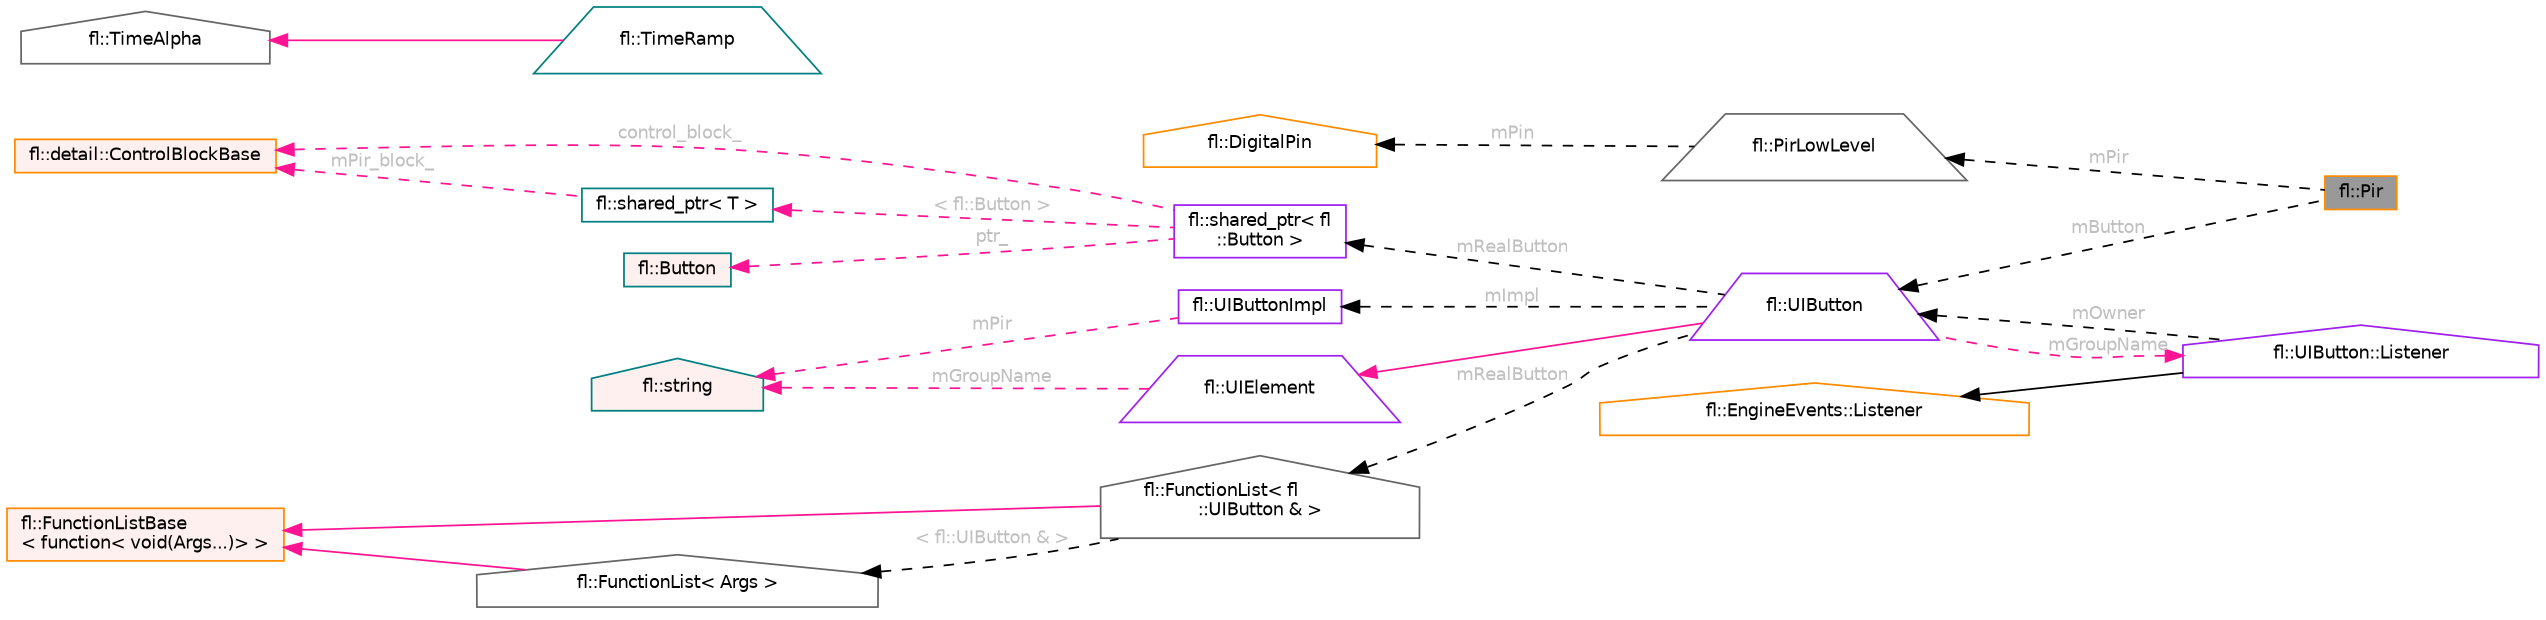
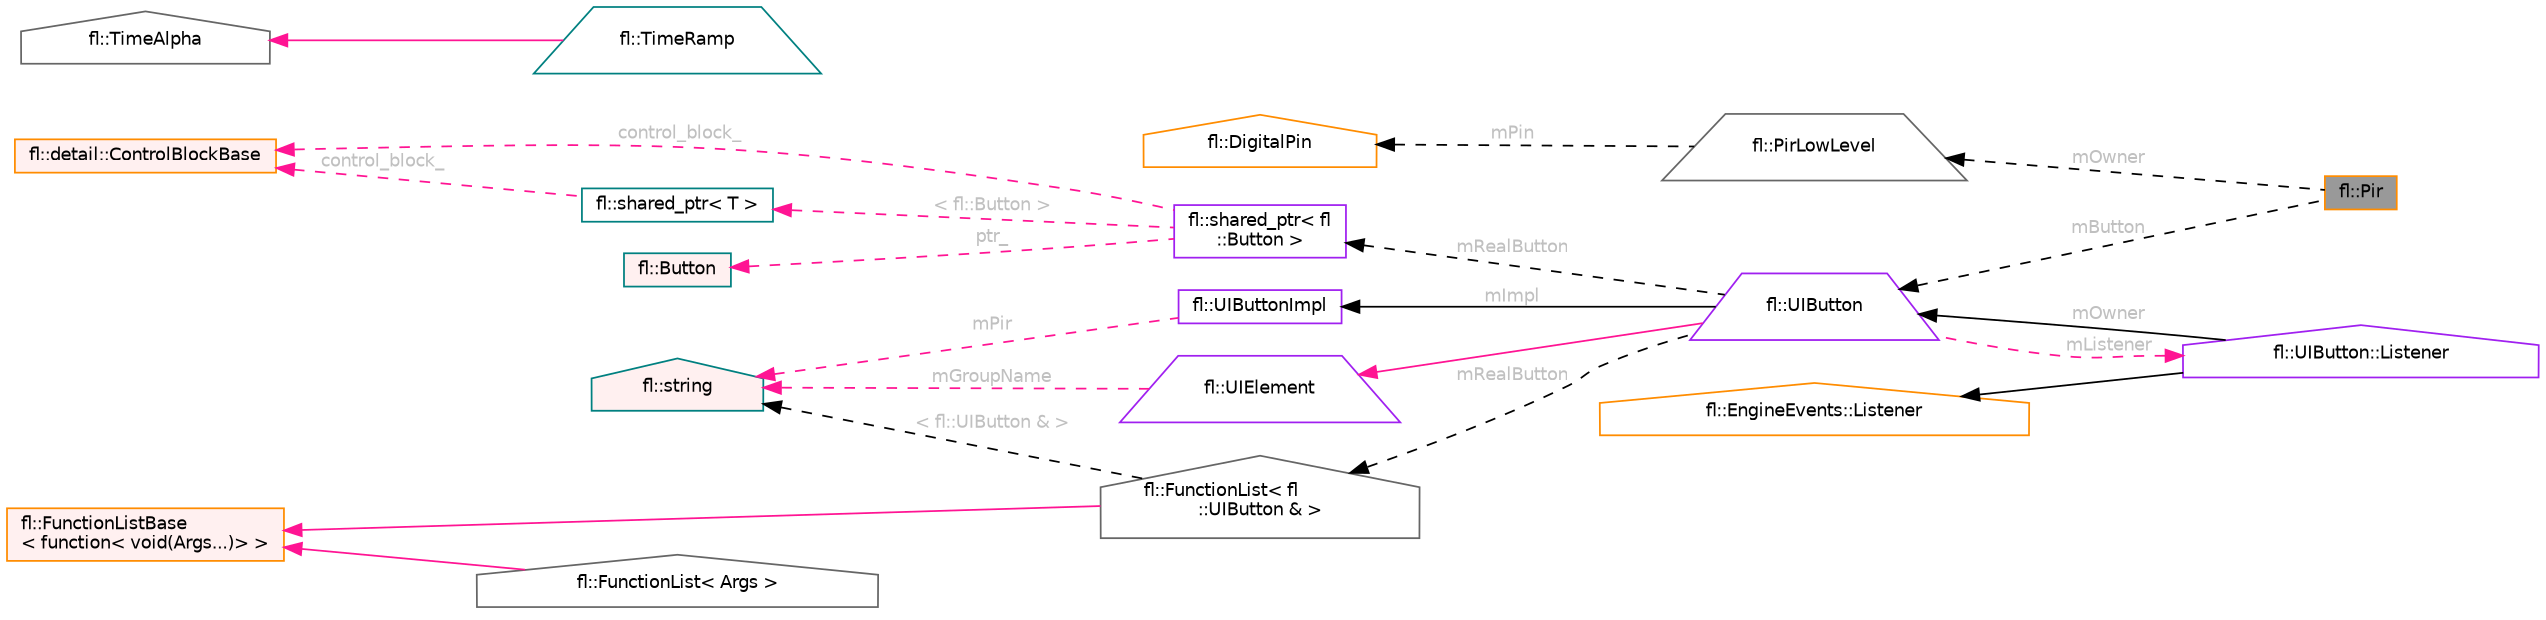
edge "fl::Pir" -> "fl::PirLowLevel": label " mPir" -> " mOwner"
edge "fl::shared_ptr< T >" -> "fl::detail::ControlBlockBase": label " mPir_block_" -> " control_block_"
edge "fl::UIButton" -> "fl::UIButtonImpl": style dashed -> solid
edge "fl::UIButton::Listener" -> "fl::UIButton": style dashed -> solid
edge "fl::UIButton" -> "fl::UIButton::Listener": label " mGroupName" -> " mListener"
edge "fl::FunctionList< fl ::UIButton & >" -> "fl::FunctionList< Args >": now "fl::FunctionList< fl ::UIButton & >" -> "fl::string"
